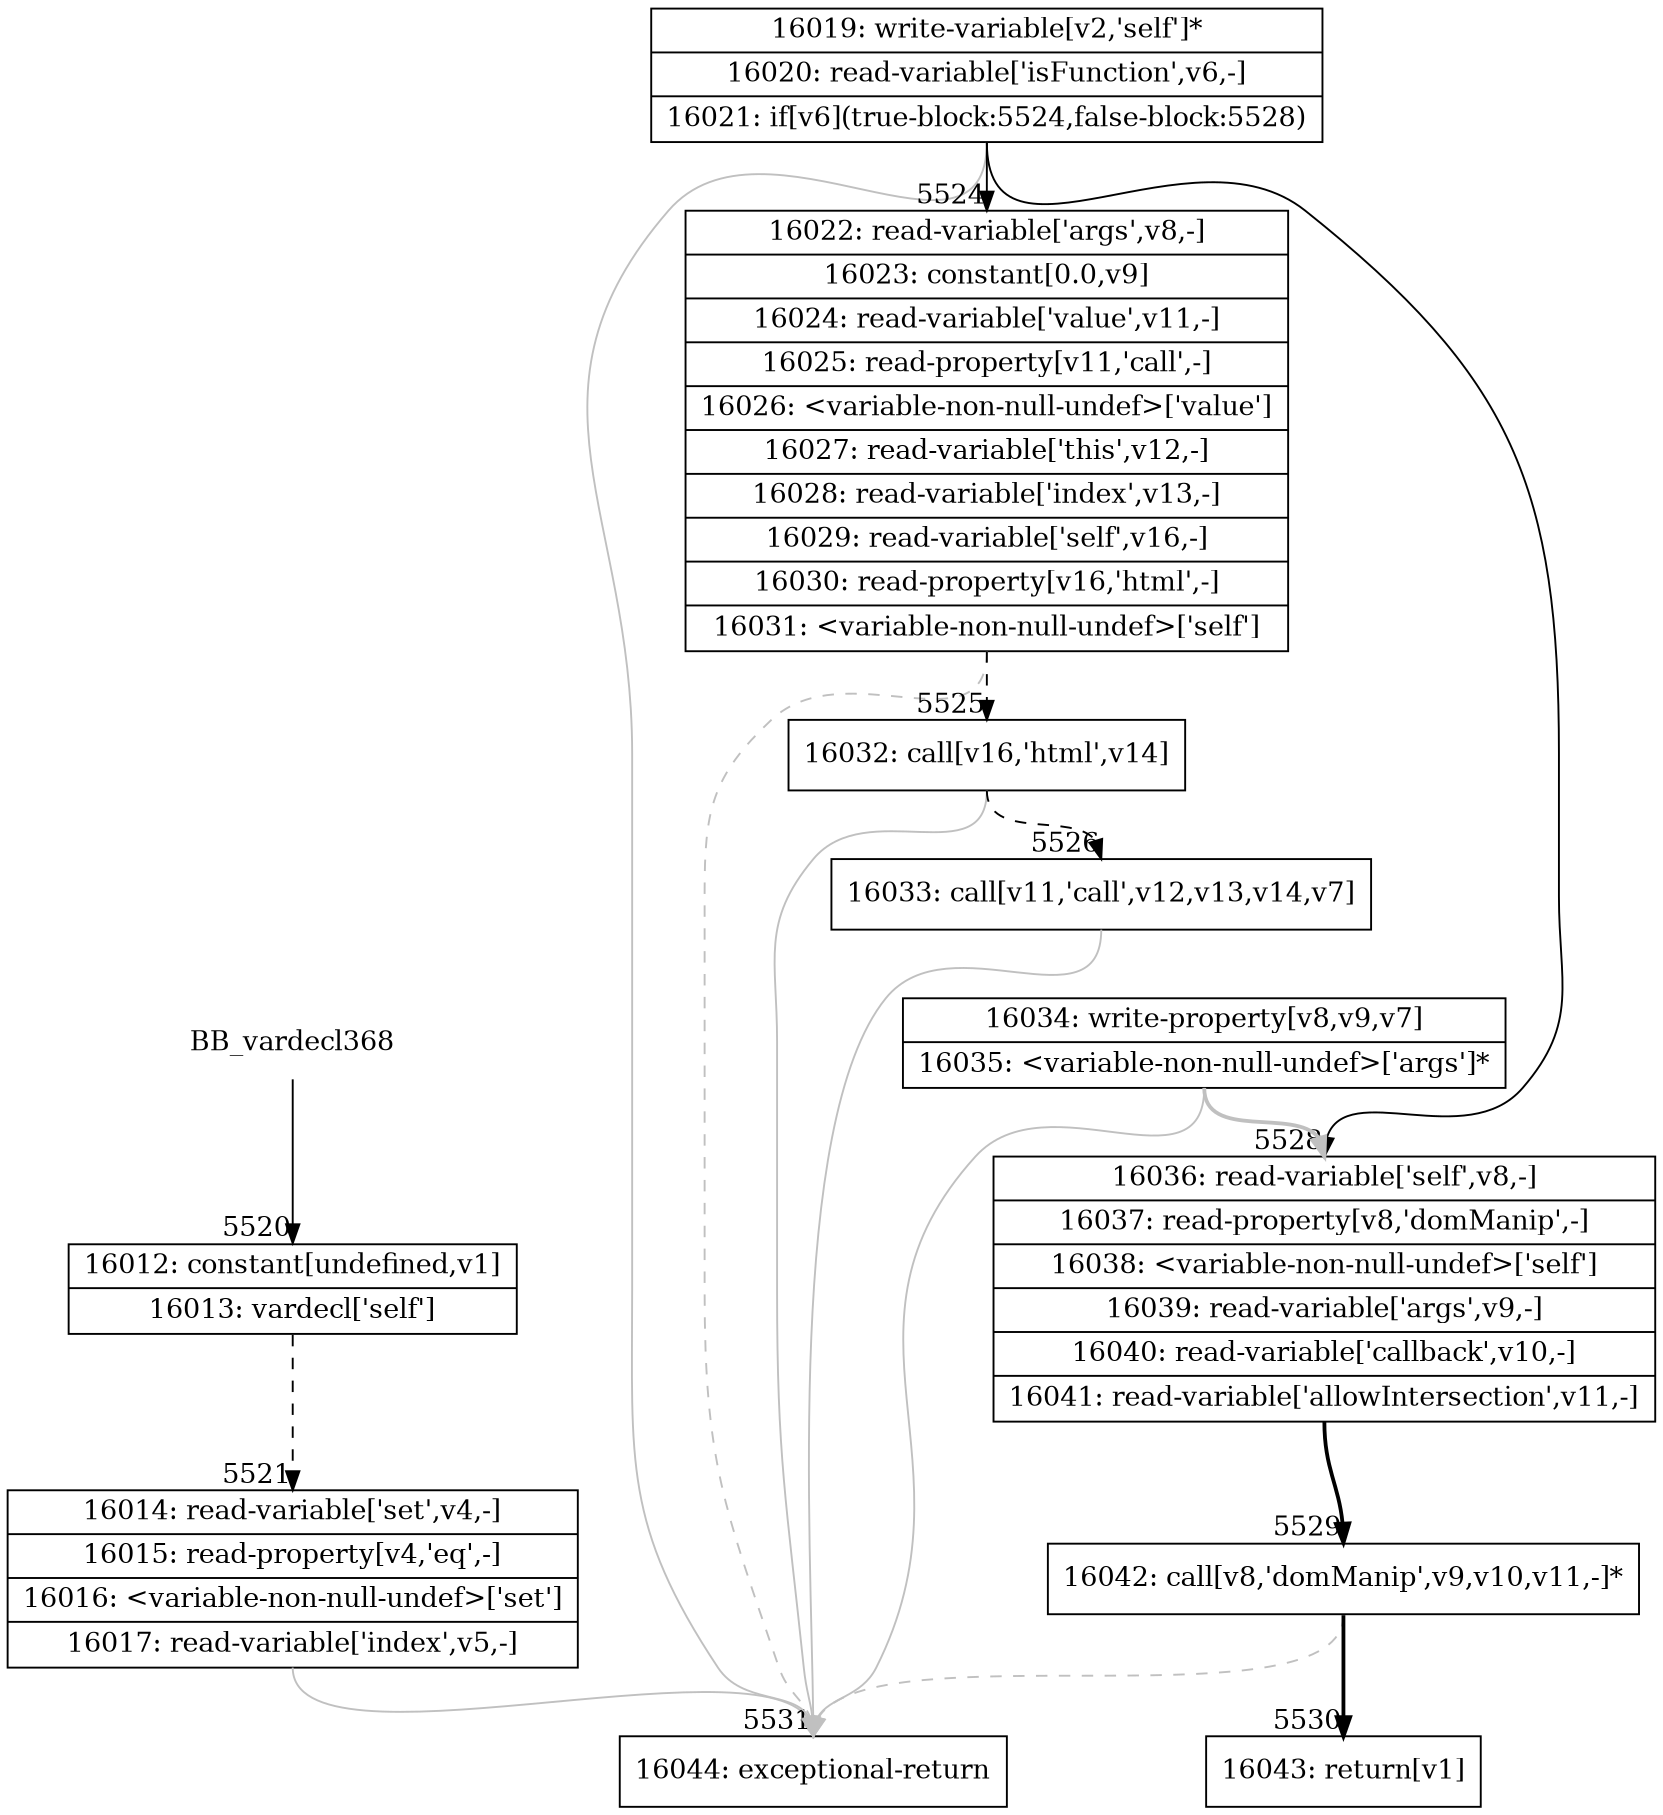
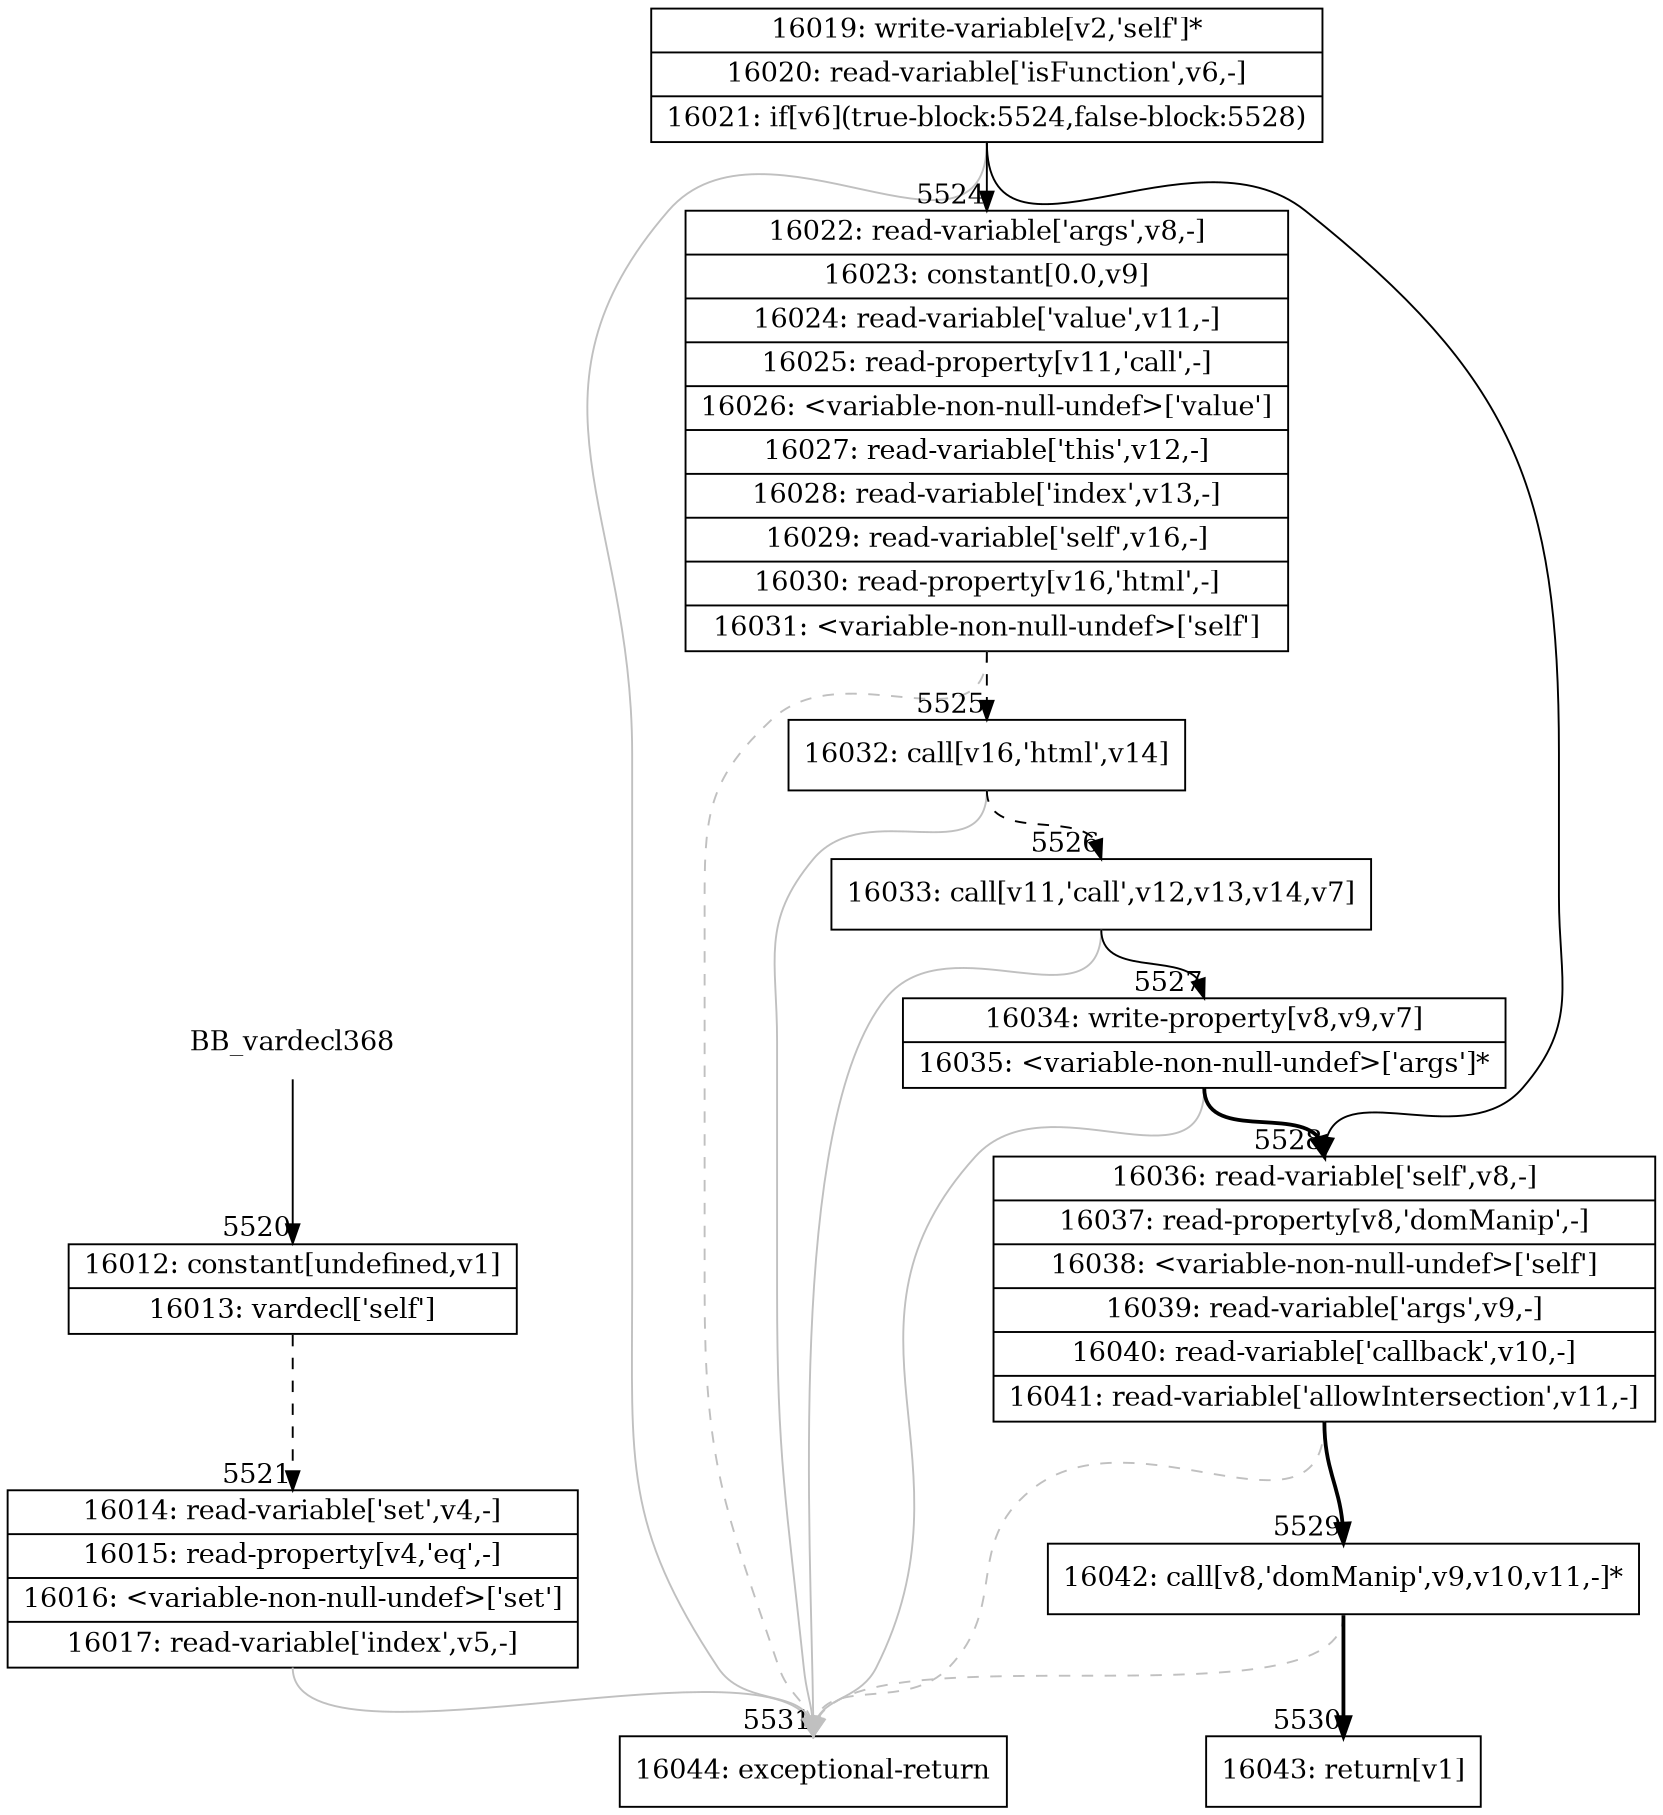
edge "16033: call[v11,'call',v12,v13,v14,v7]" -> "16034: write-property[v8,v9,v7]": added
edge "16034: write-property[v8,v9,v7]" -> "16036: read-variable['self',v8,-]": color gray -> black
edge "16036: read-variable['self',v8,-]" -> "16044: exceptional-return": added
